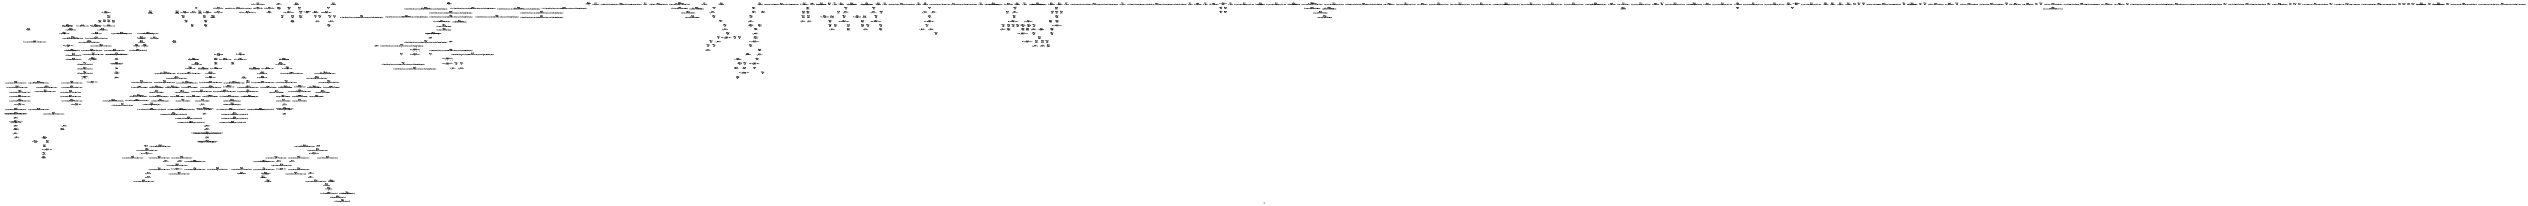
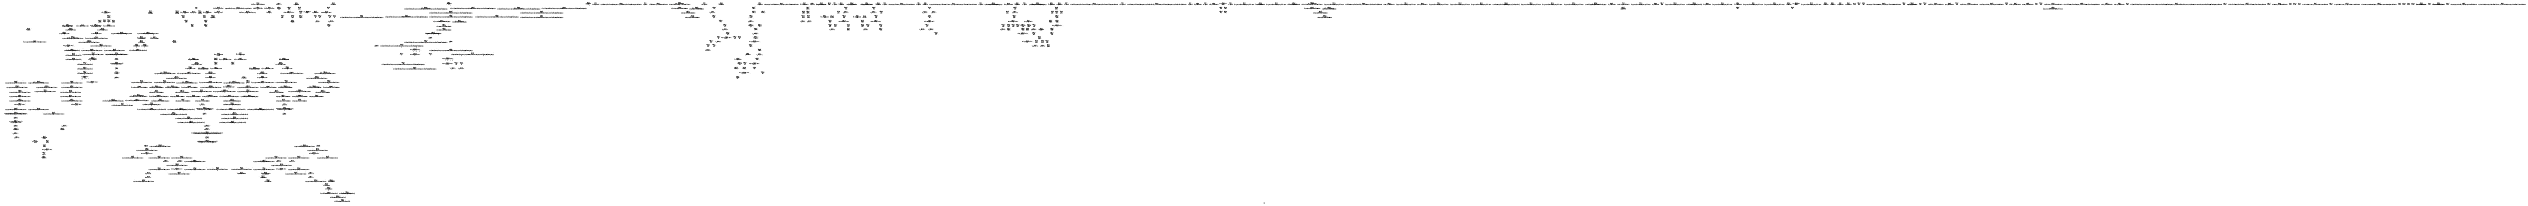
node "NodeID: 681": removed
